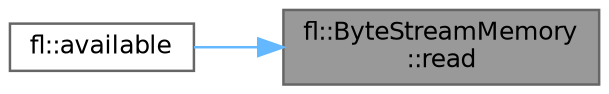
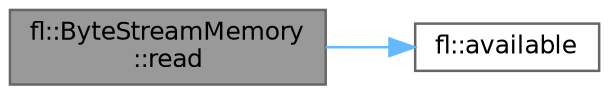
edge "fl::available" -> "fl::ByteStreamMemory ::read": reversed
